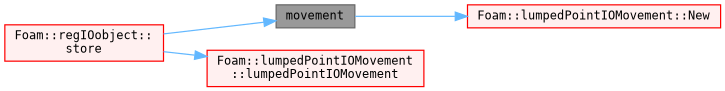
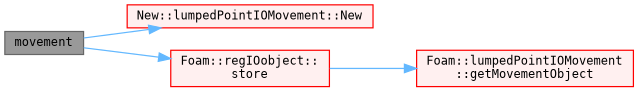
node "Foam::lumpedPointIOMovement::New": label "Foam::lumpedPointIOMovement::New" -> "New::lumpedPointIOMovement::New"
edge "Foam::regIOobject:: store" -> "movement": reversed
node "Foam::lumpedPointIOMovement ::lumpedPointIOMovement": label "Foam::lumpedPointIOMovement ::lumpedPointIOMovement" -> "Foam::lumpedPointIOMovement ::getMovementObject"
